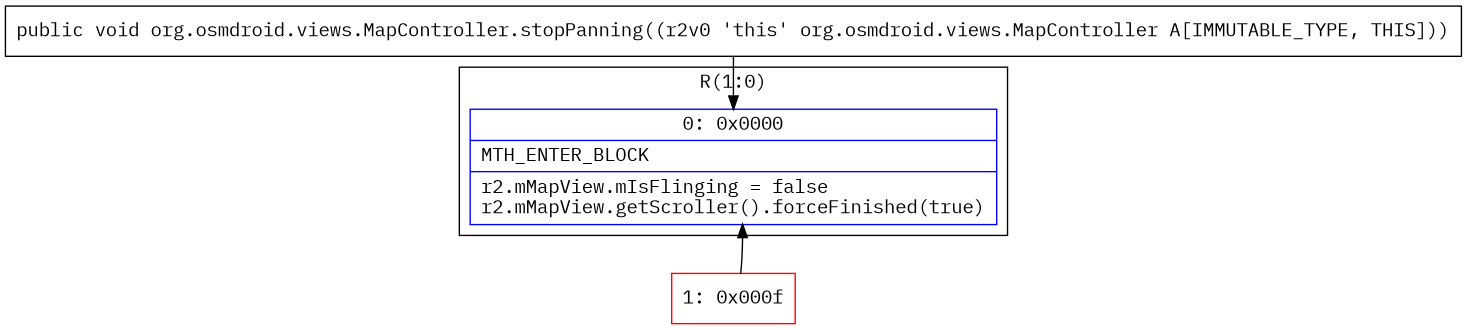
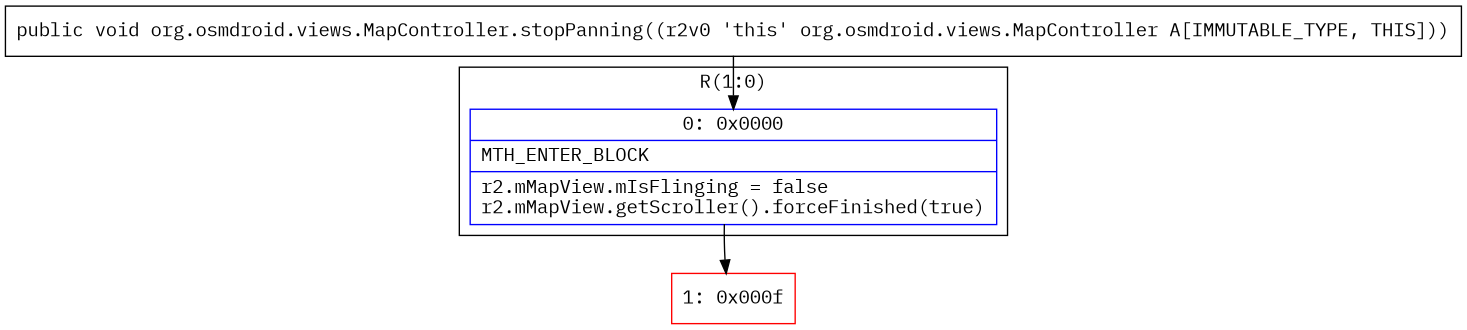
edge "1: 0x000f" -> "0: 0x0000": reversed
